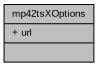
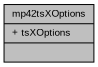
node "mp42tsXOptions": text "+ url" -> "+ tsXOptions"
